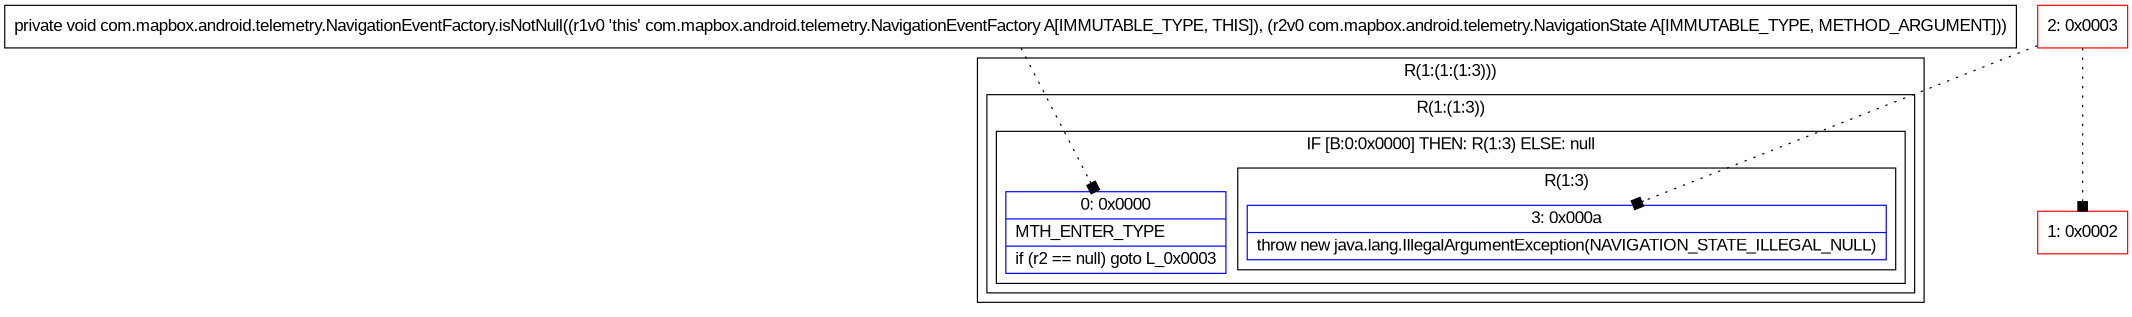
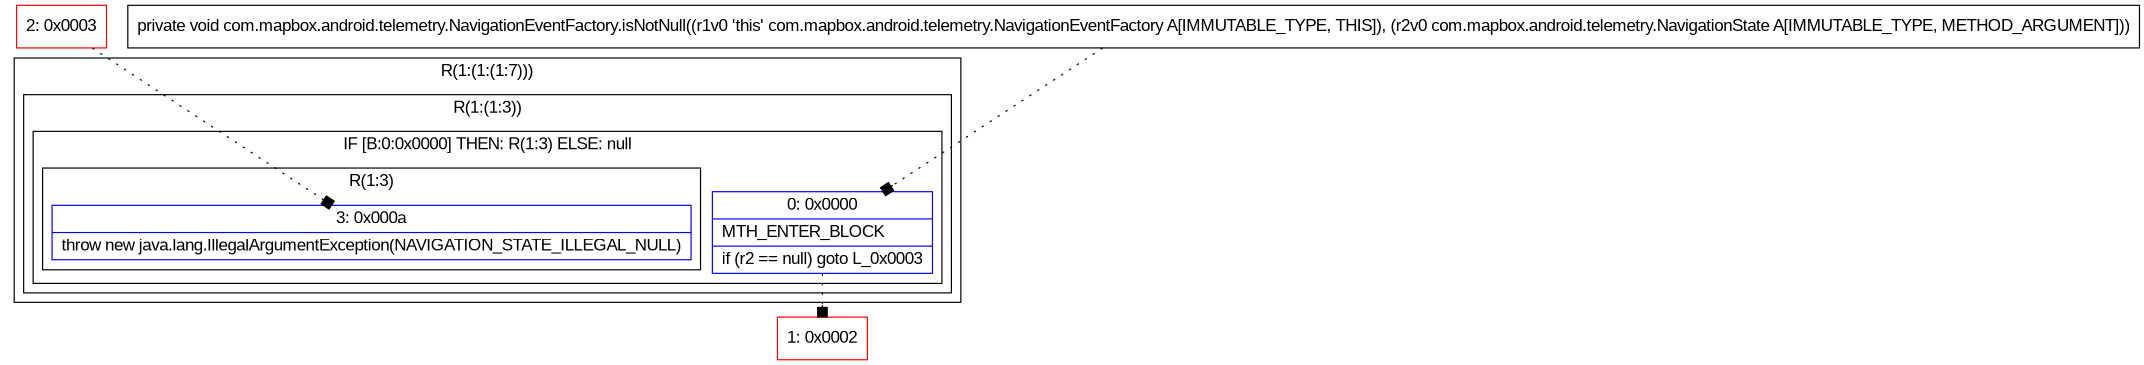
cluster "R(1:(1:(1:3)))": label "R(1:(1:(1:3)))" -> "R(1:(1:(1:7)))"
edge "2: 0x0003" -> "1: 0x0002": now "0: 0x0000" -> "1: 0x0002"
node "0: 0x0000": text "MTH_ENTER_TYPE" -> "MTH_ENTER_BLOCK"
